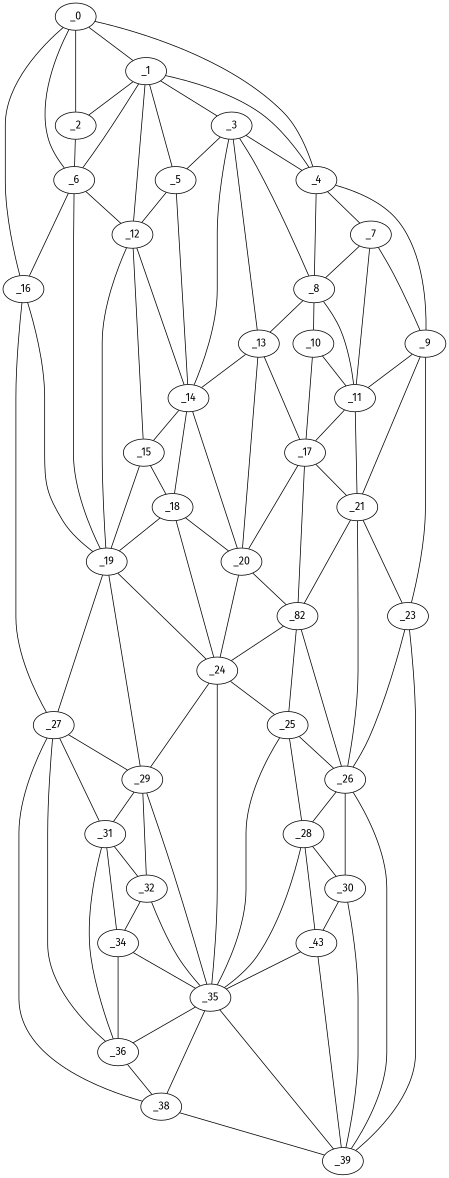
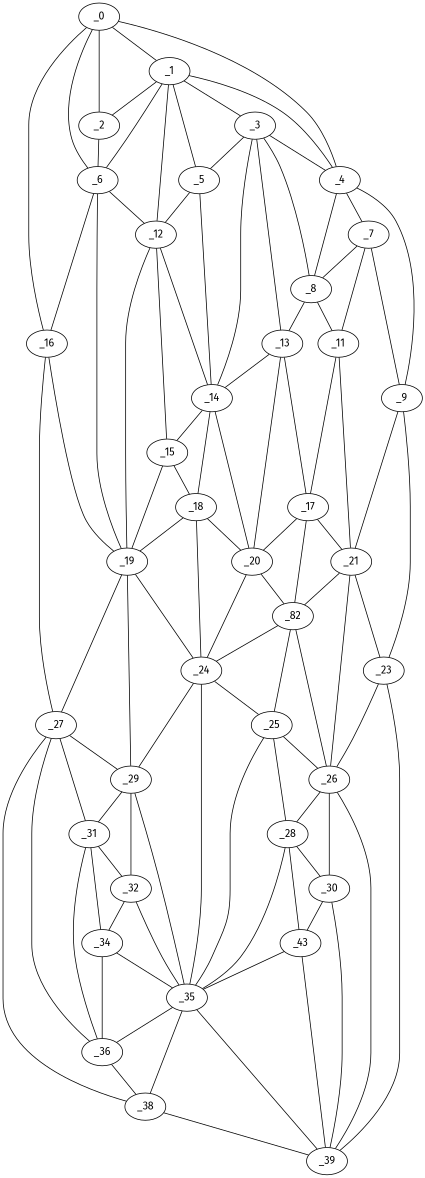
node "_10": removed
edge "_9" -- "_11": removed
